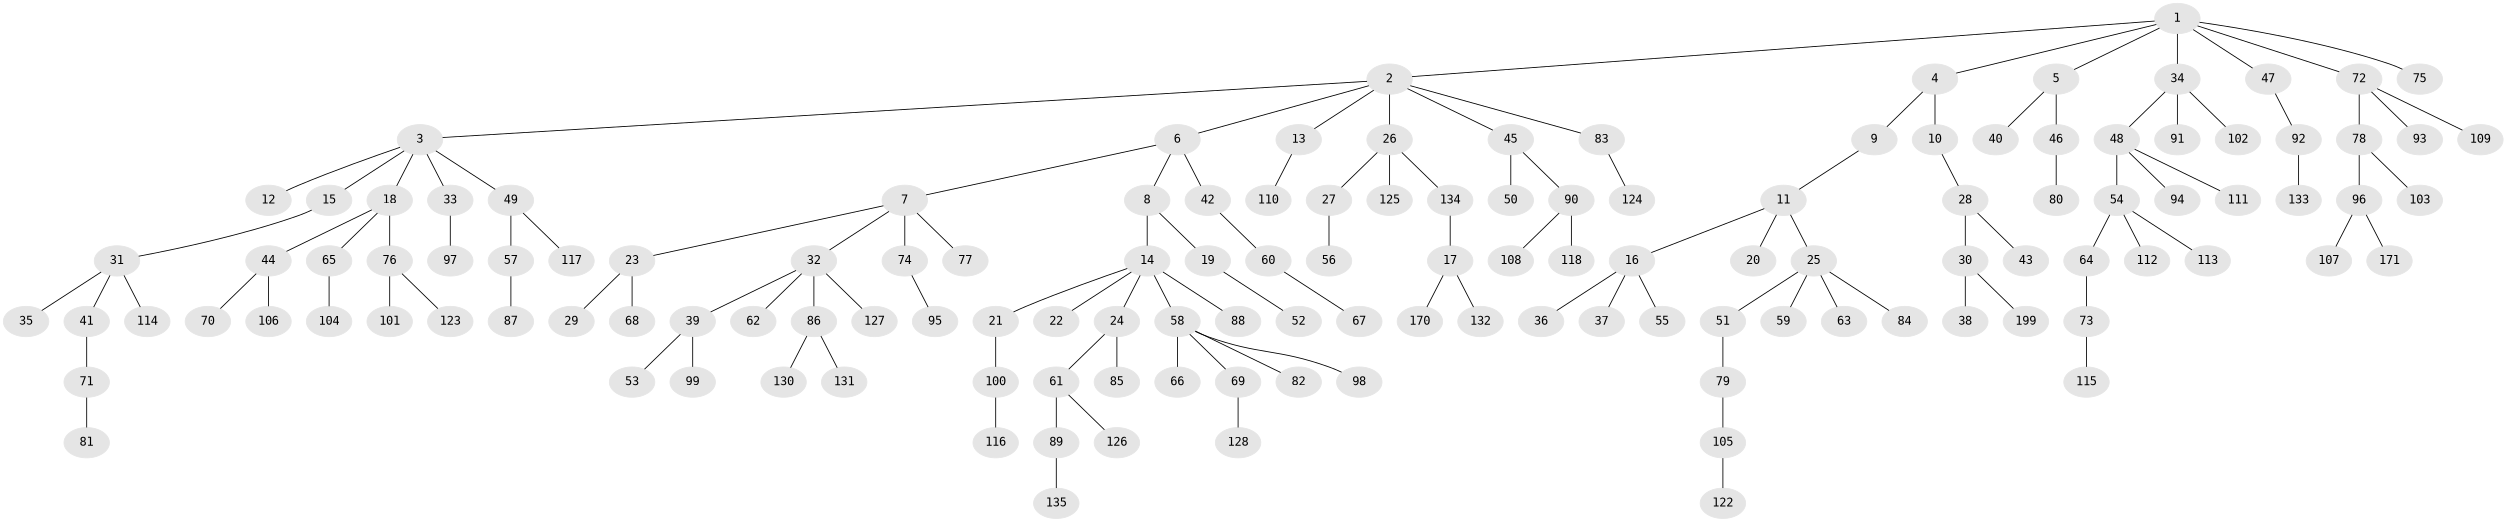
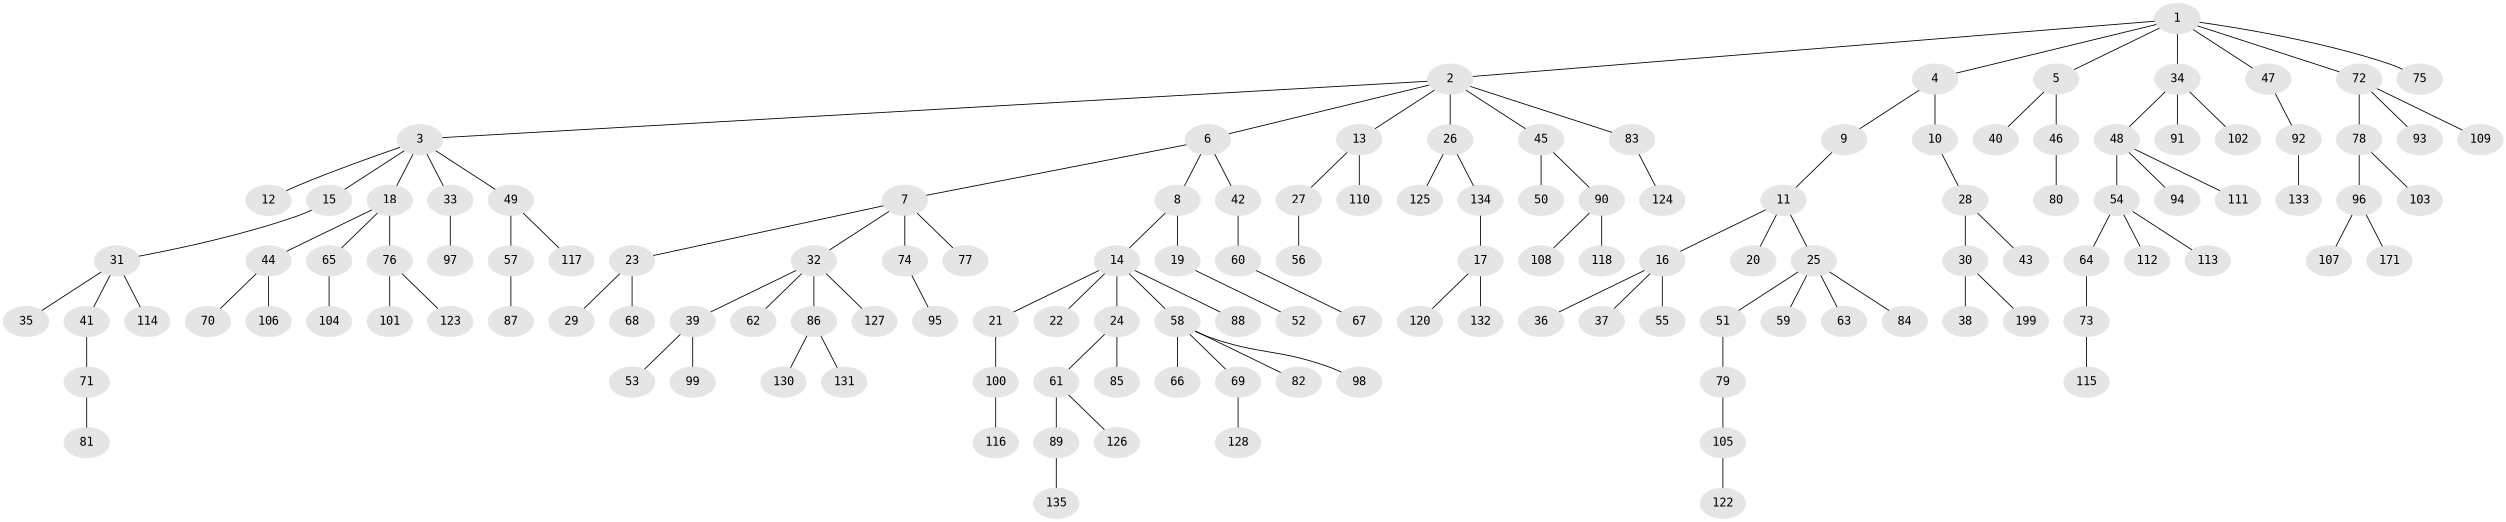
edge "26" -- "27": now "13" -- "27"
node "170": label "170" -> "120"
